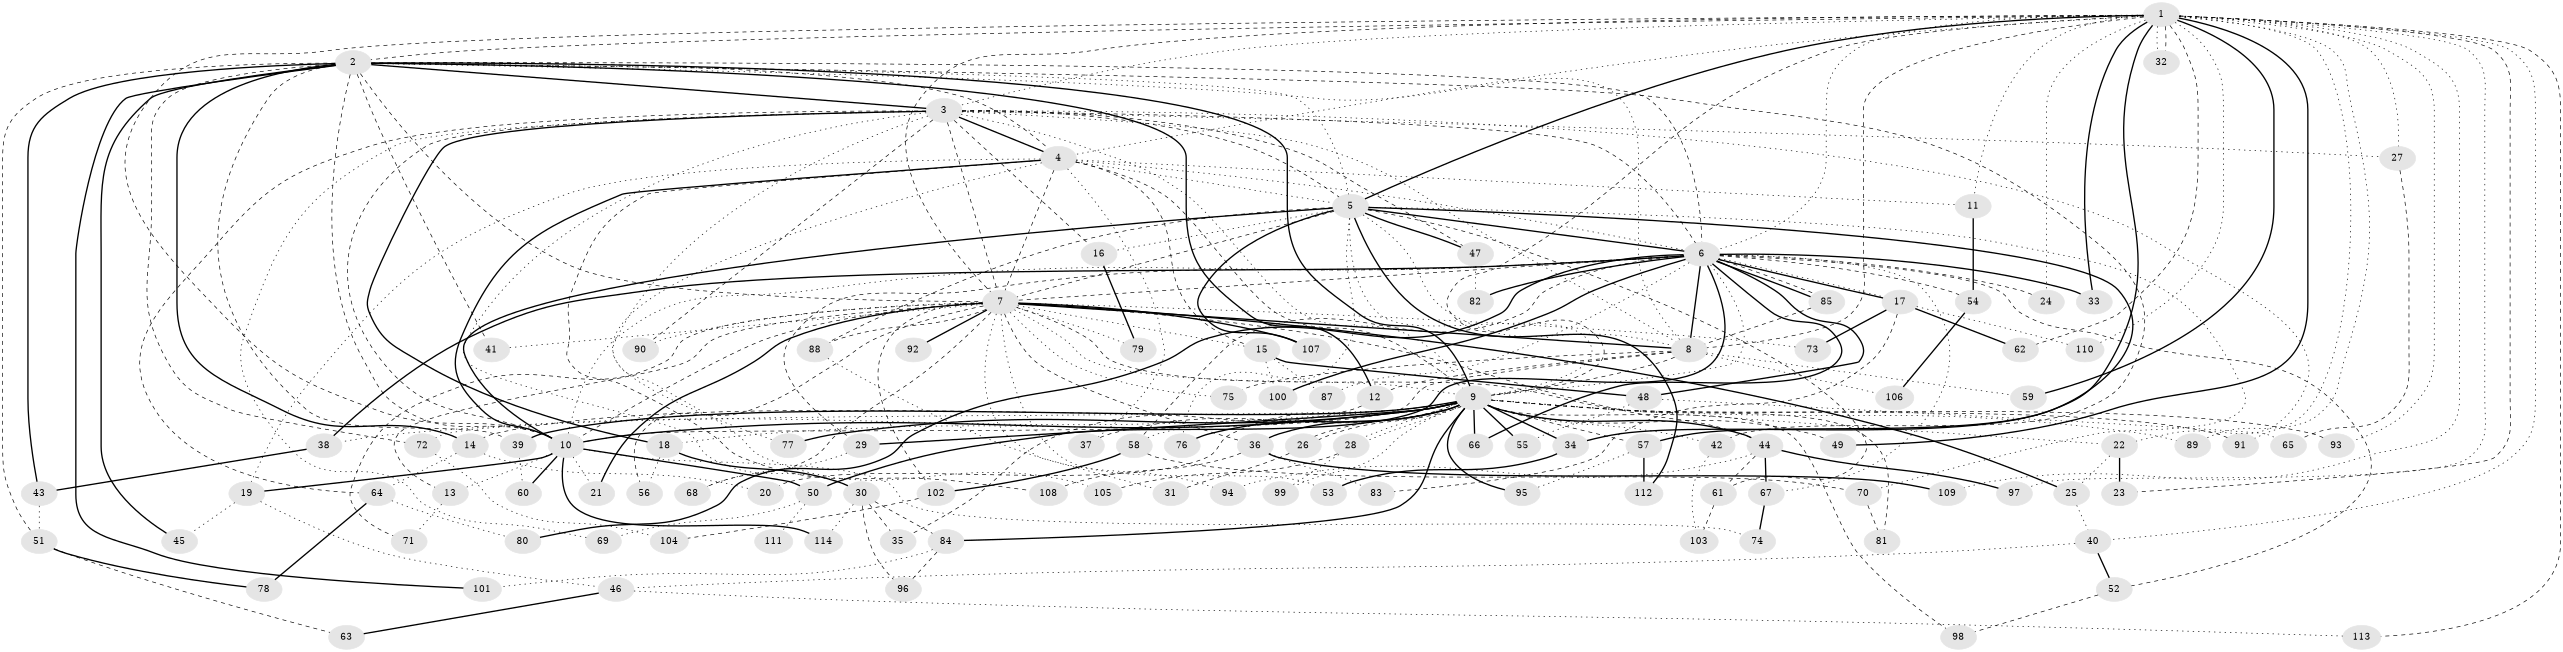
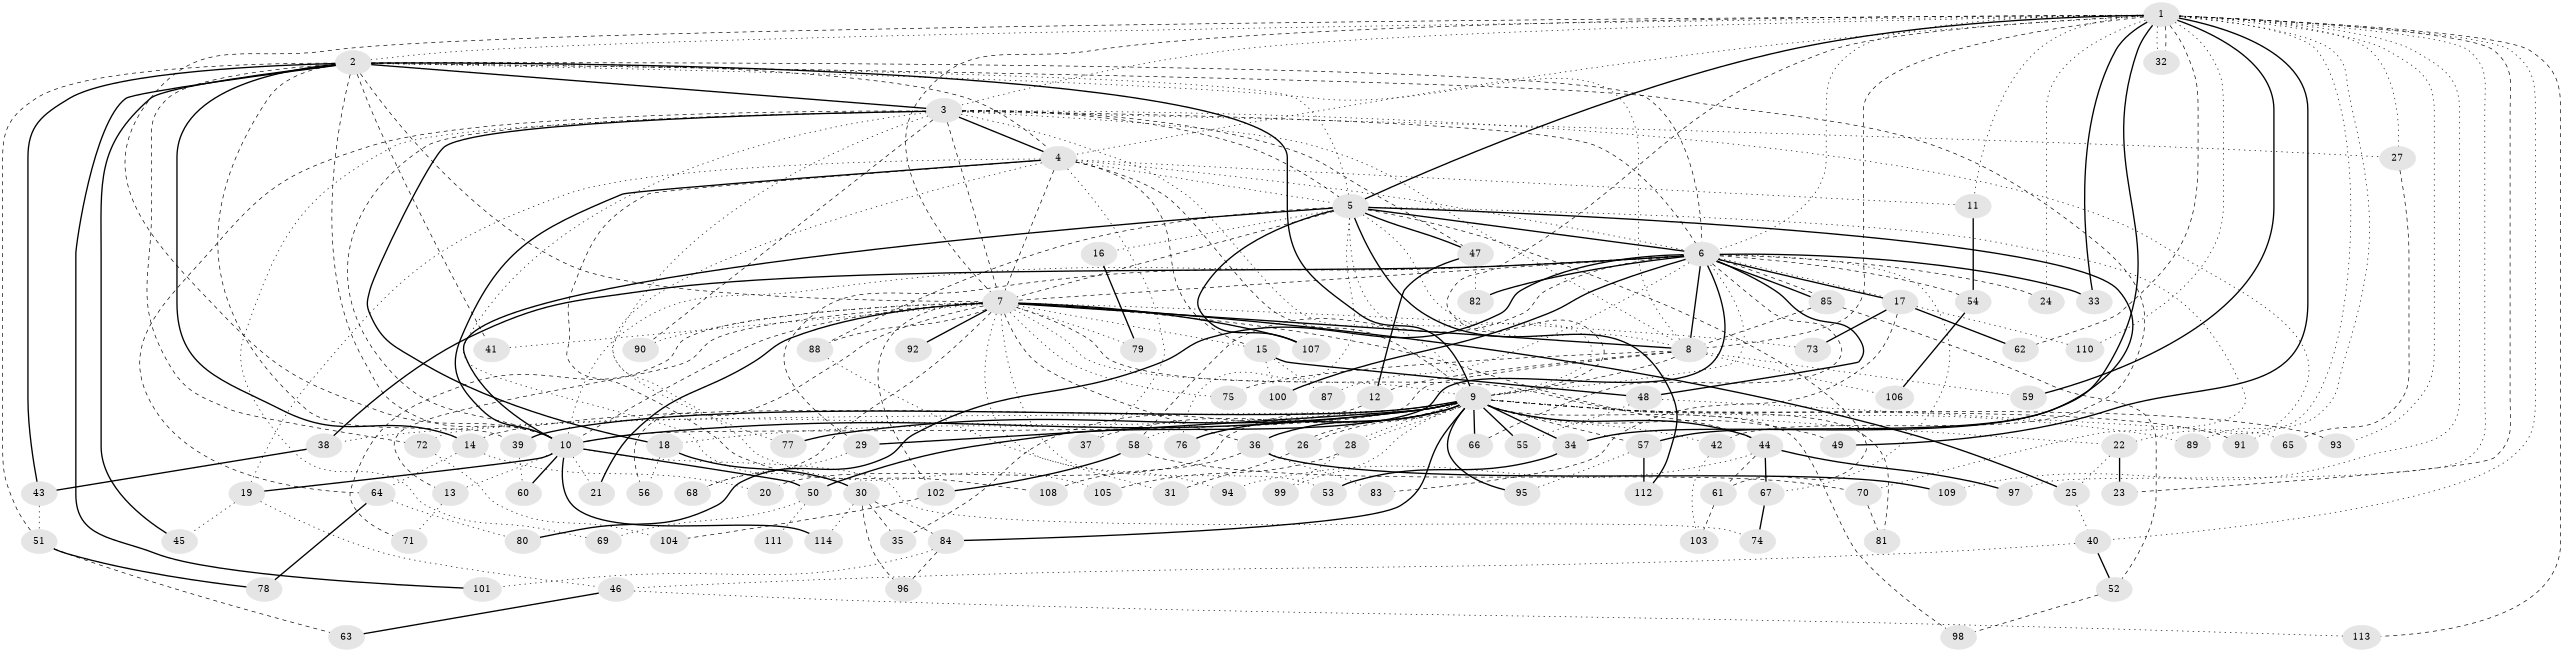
edge "1" -- "2": style dashed -> dotted
edge "2" -- "12": now "47" -- "12"
edge "3" -- "16": removed
edge "6" -- "52": now "85" -- "52"
edge "6" -- "66": style bold -> dashed
